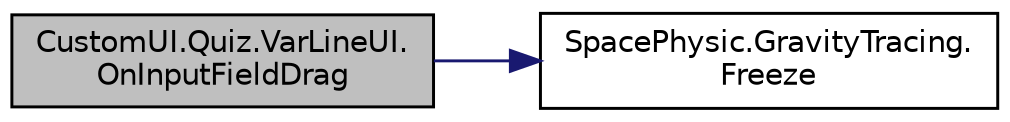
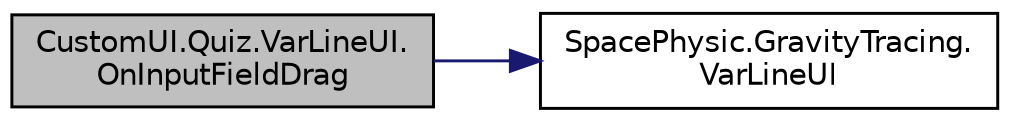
node "SpacePhysic.GravityTracing. Freeze": label "SpacePhysic.GravityTracing. Freeze" -> "SpacePhysic.GravityTracing. VarLineUI"
